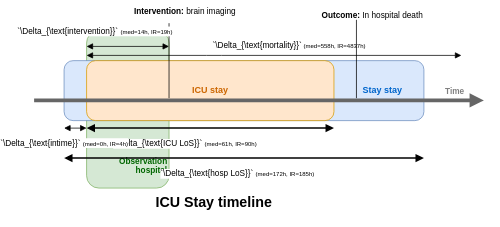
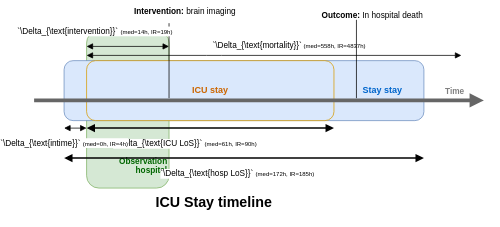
node "ICU stay": fillcolor #ffe6cc -> #dae8fc
